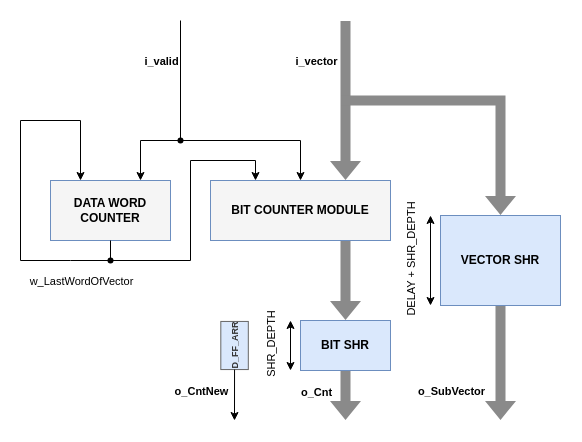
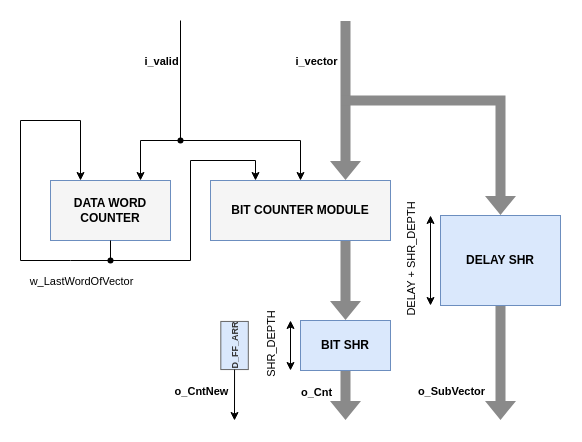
node "VECTOR SHR": label "VECTOR SHR" -> "DELAY SHR"
